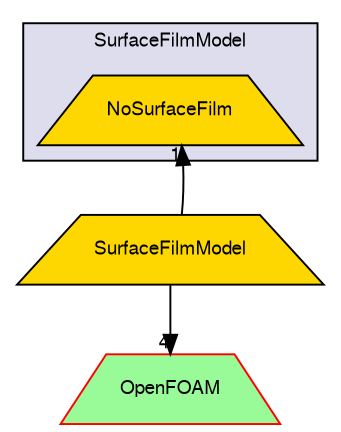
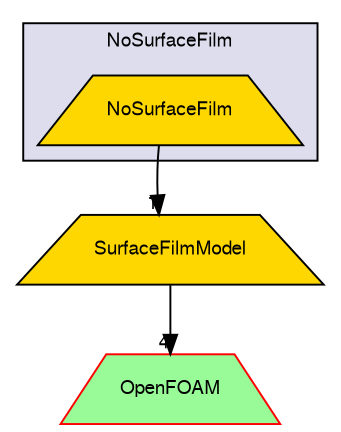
cluster "SurfaceFilmModel": label "SurfaceFilmModel" -> "NoSurfaceFilm"
edge "SurfaceFilmModel" -> "NoSurfaceFilm": reversed
